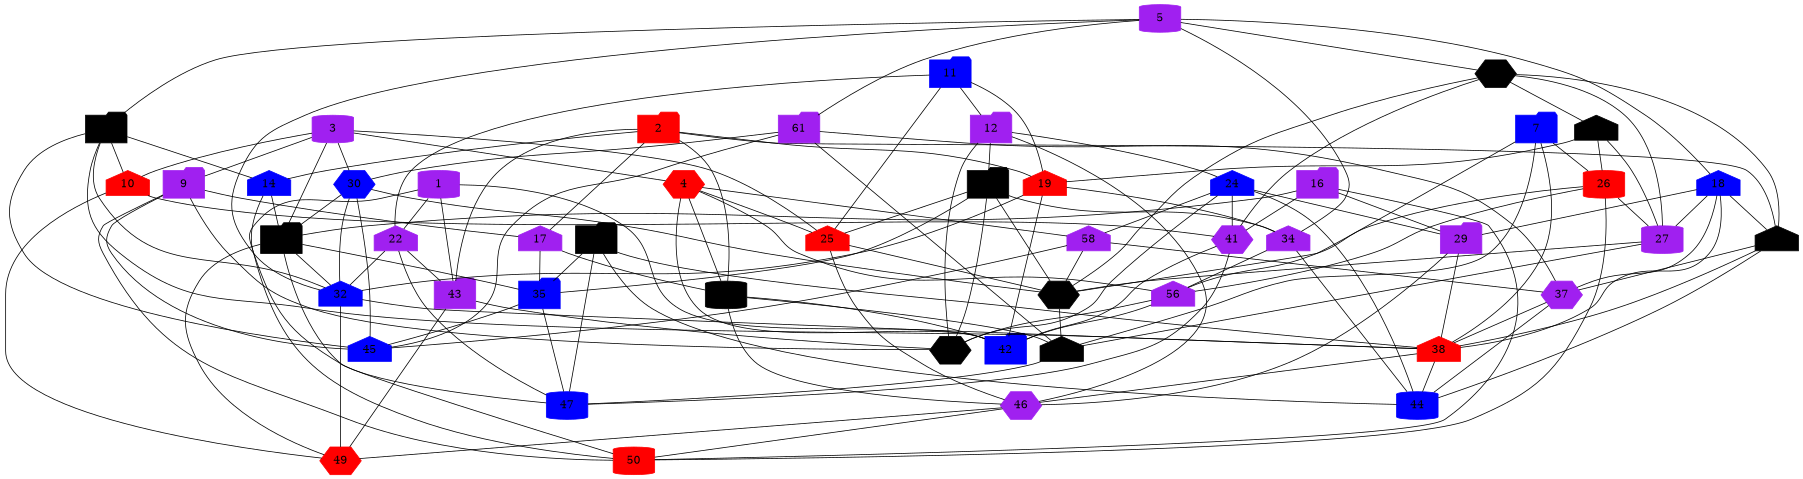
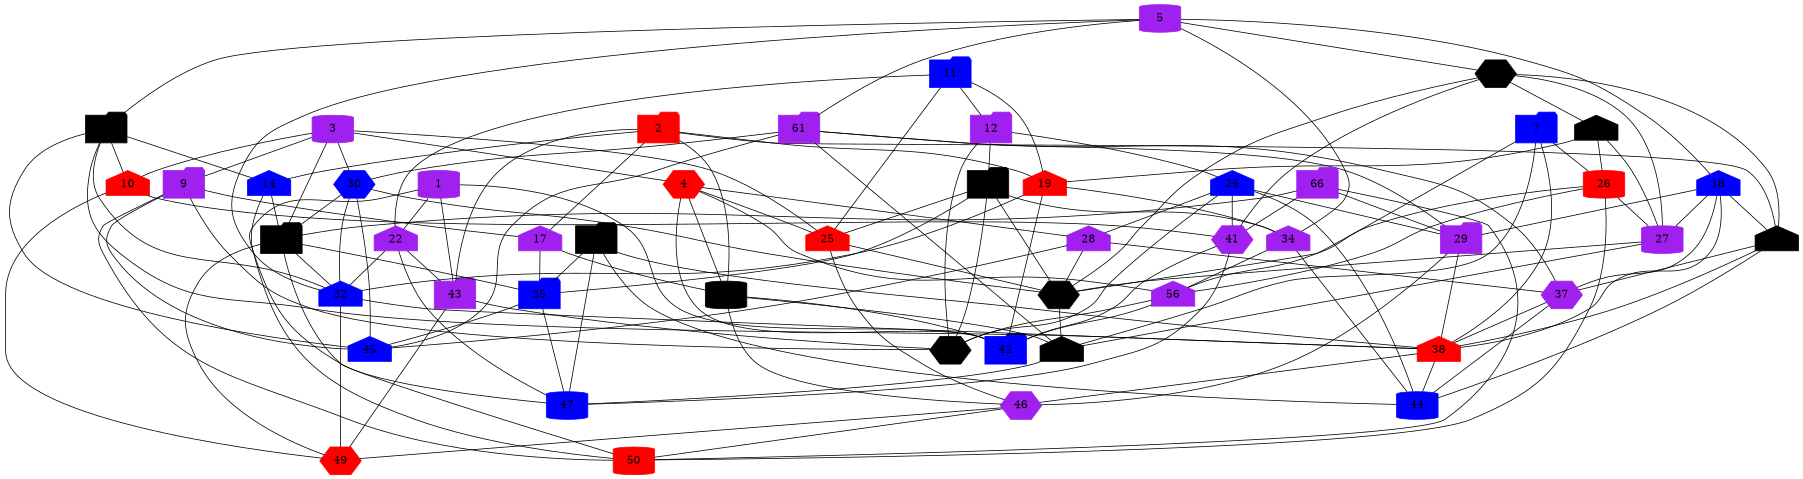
edge "61" -- "29": added
node "16": label "16" -> "66"
node "58": label "58" -> "28"
edge "12" -- "46": removed
